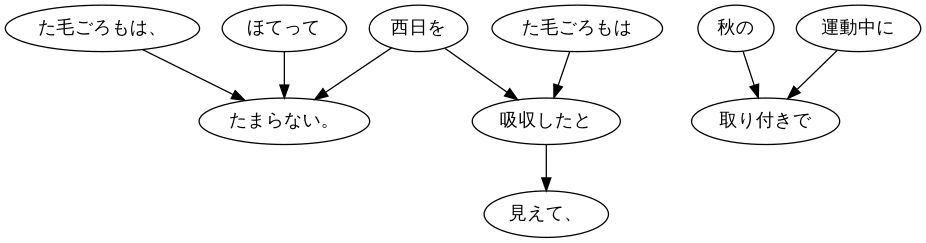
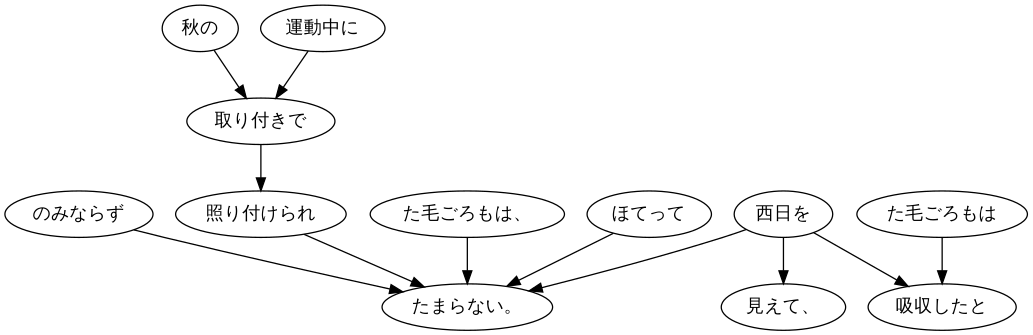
edge "吸収したと" -> "見えて、": now "西日を" -> "見えて、"
node "のみならず": added
node "照り付けられ": added
